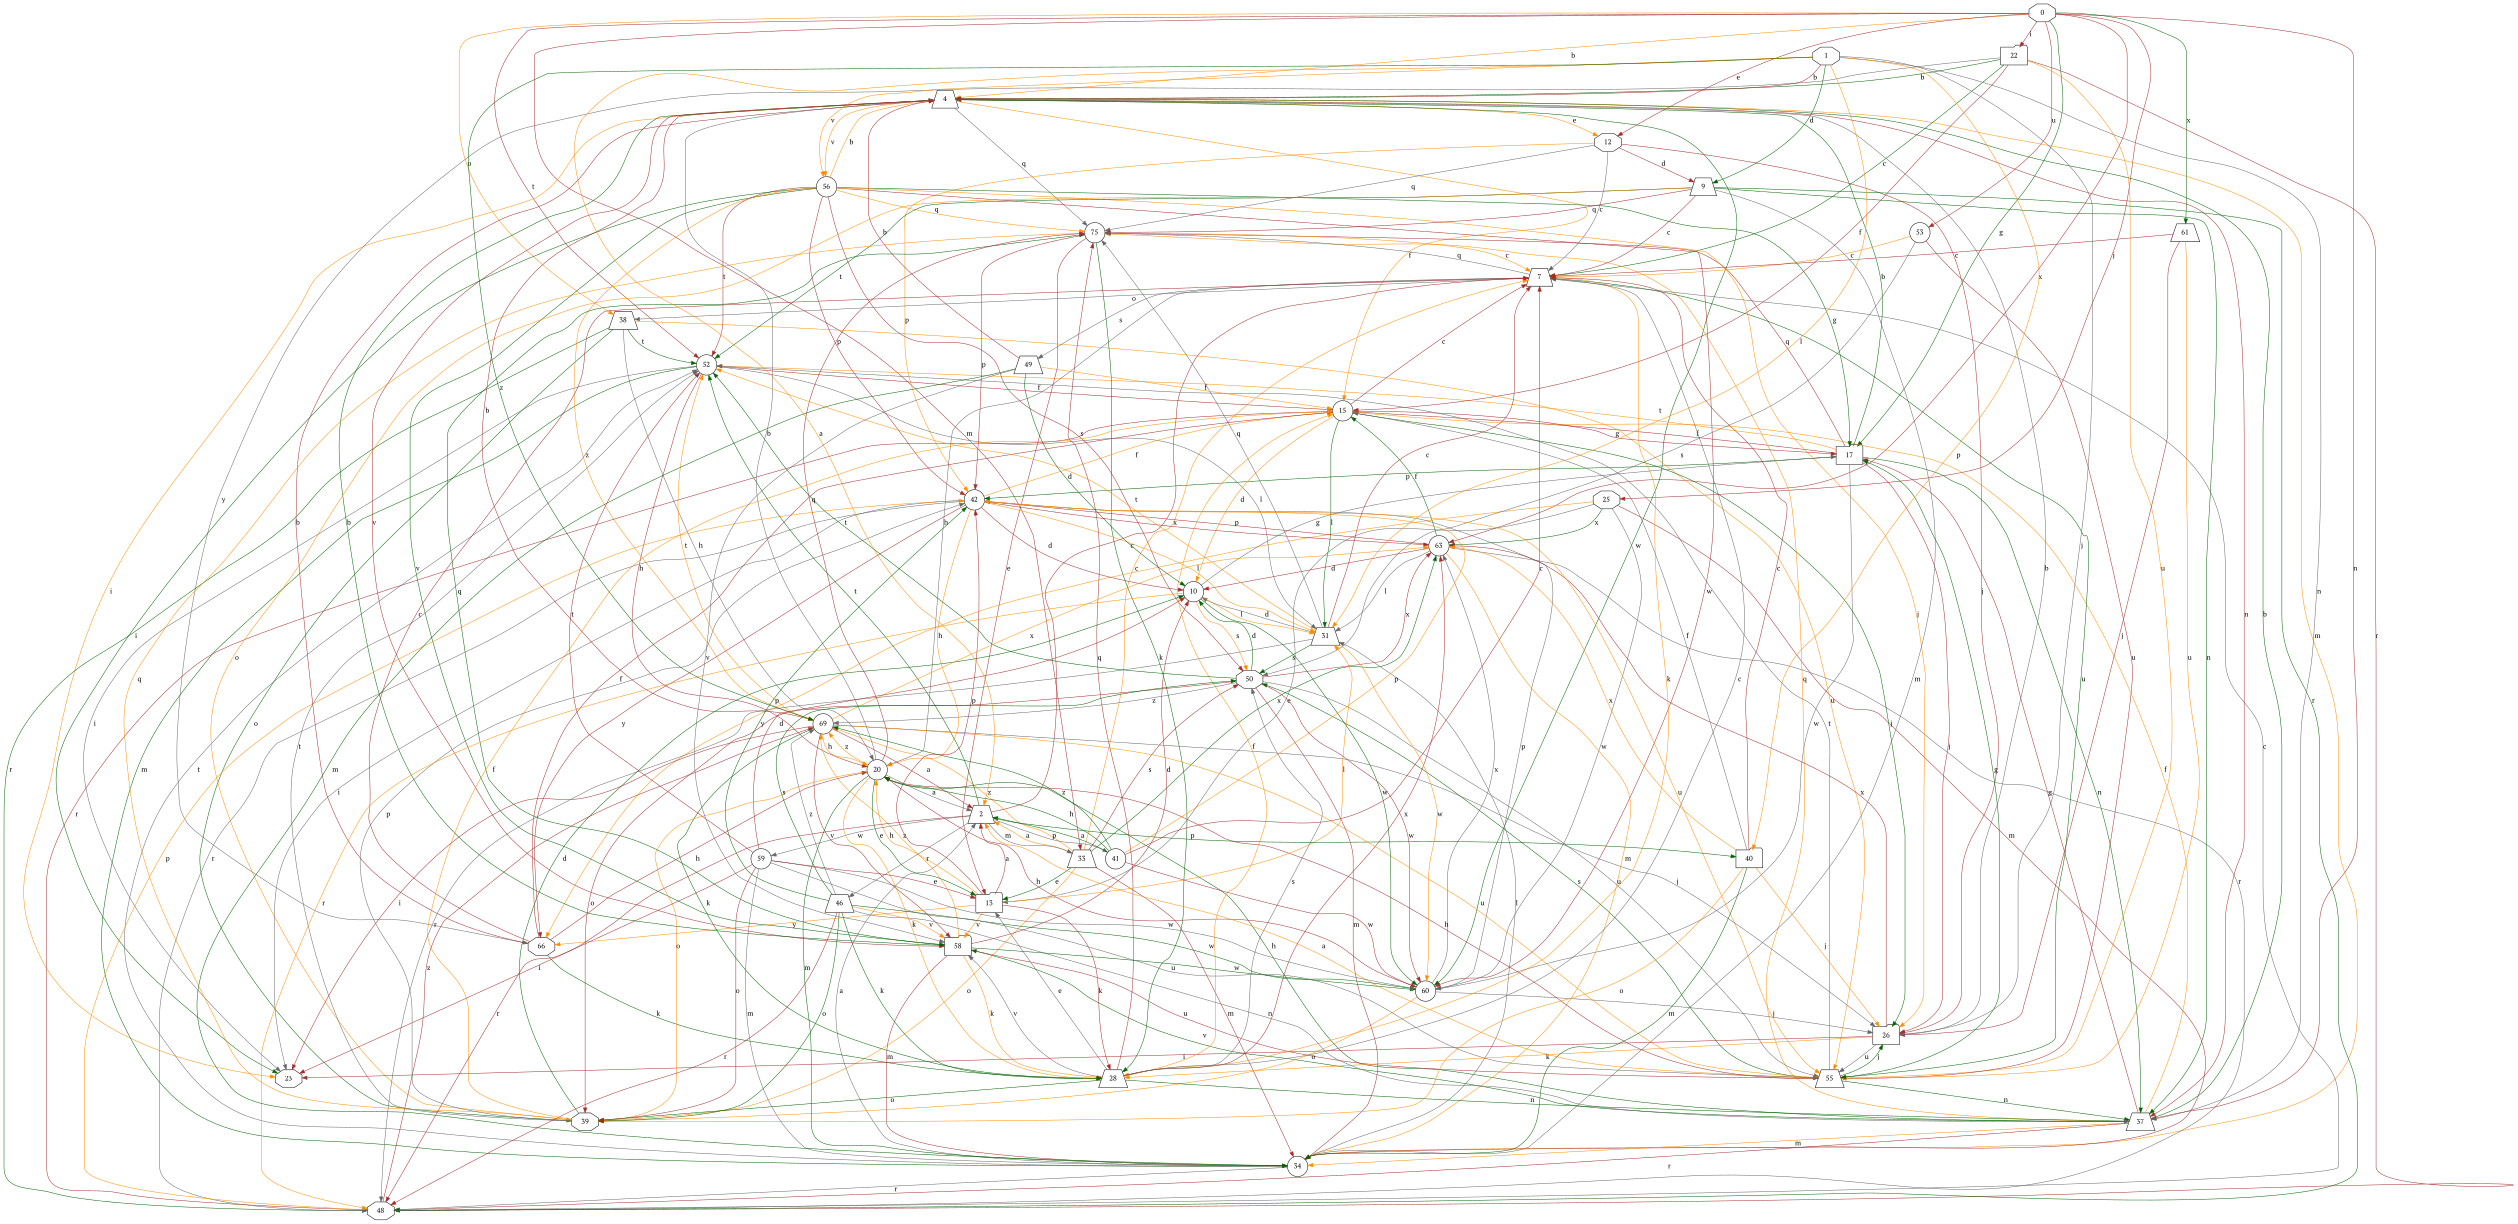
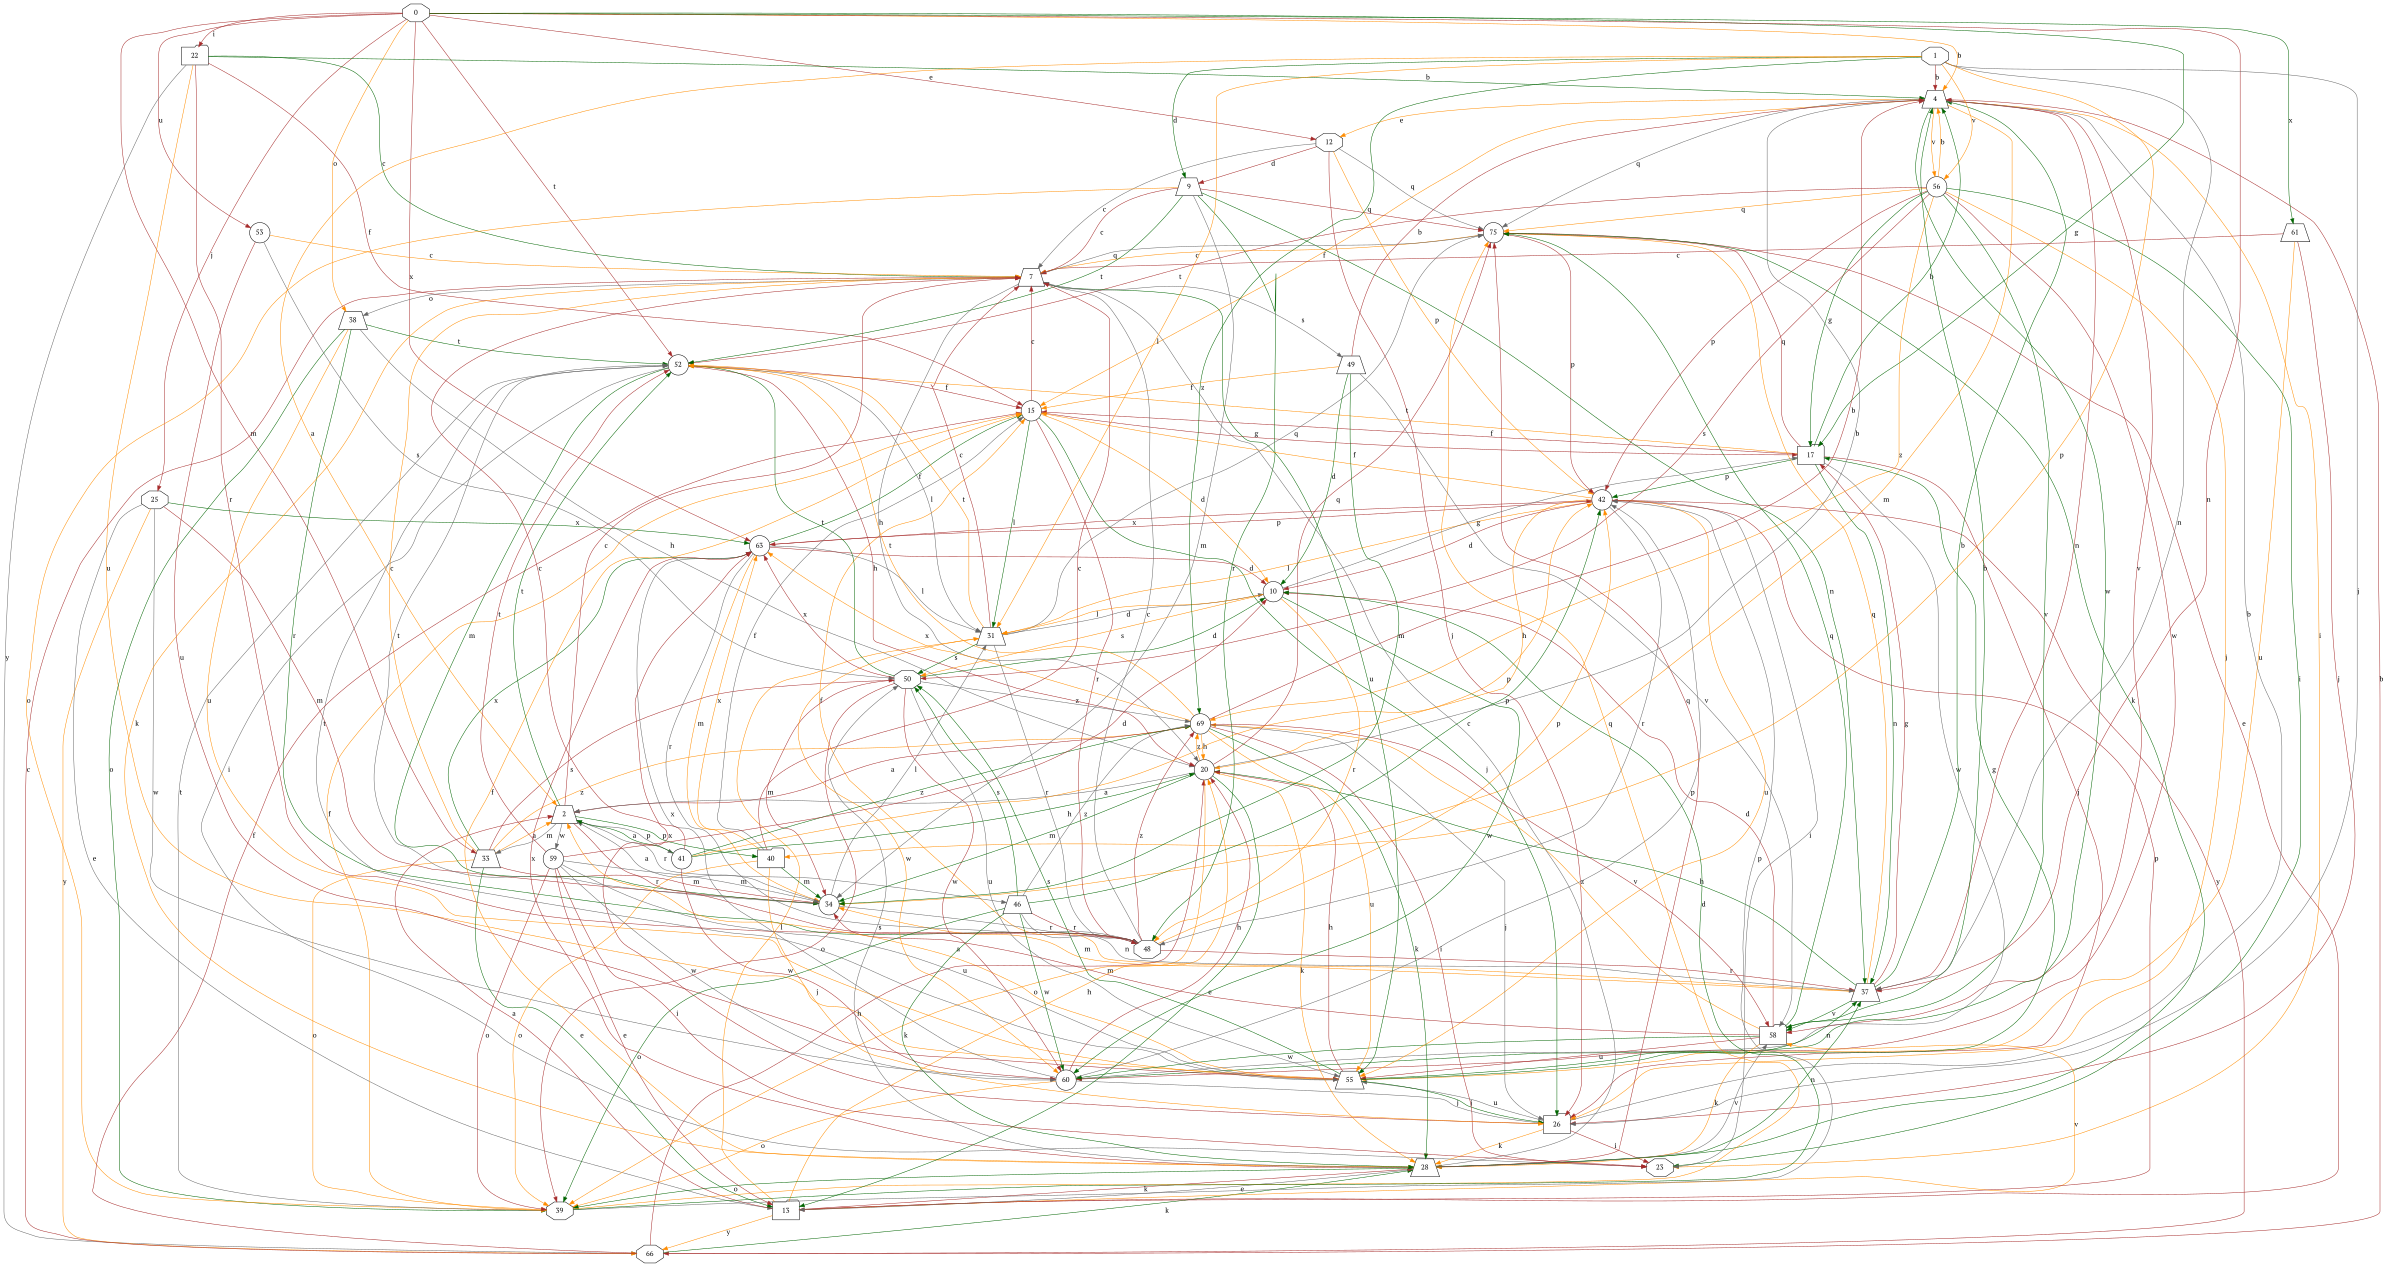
edge "46" -> "58": removed, label "v"
edge "37" -> "48": reversed
